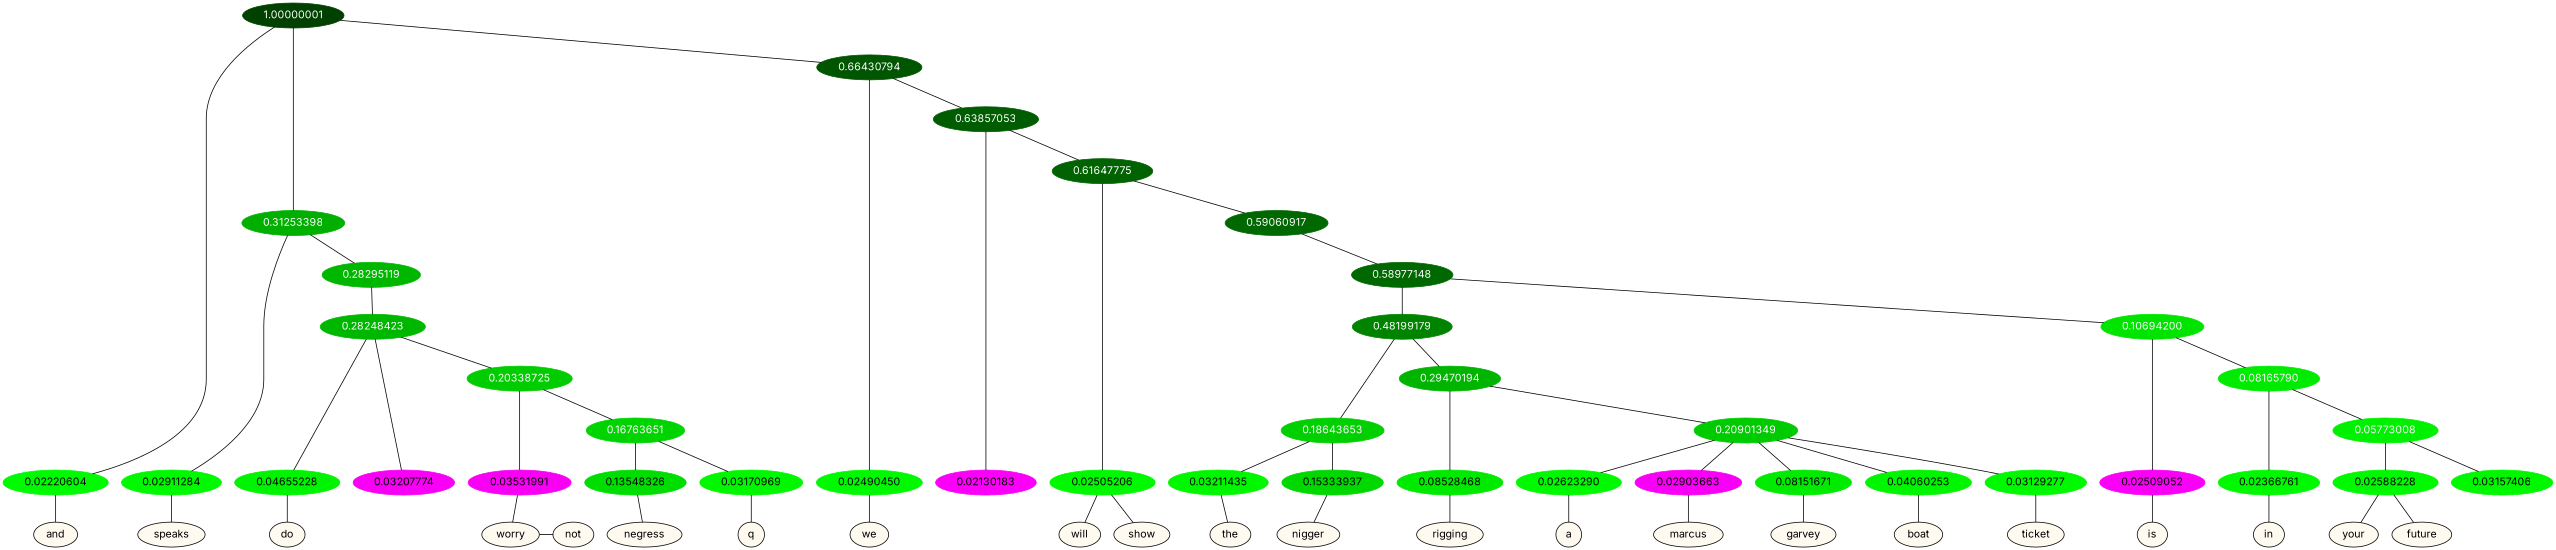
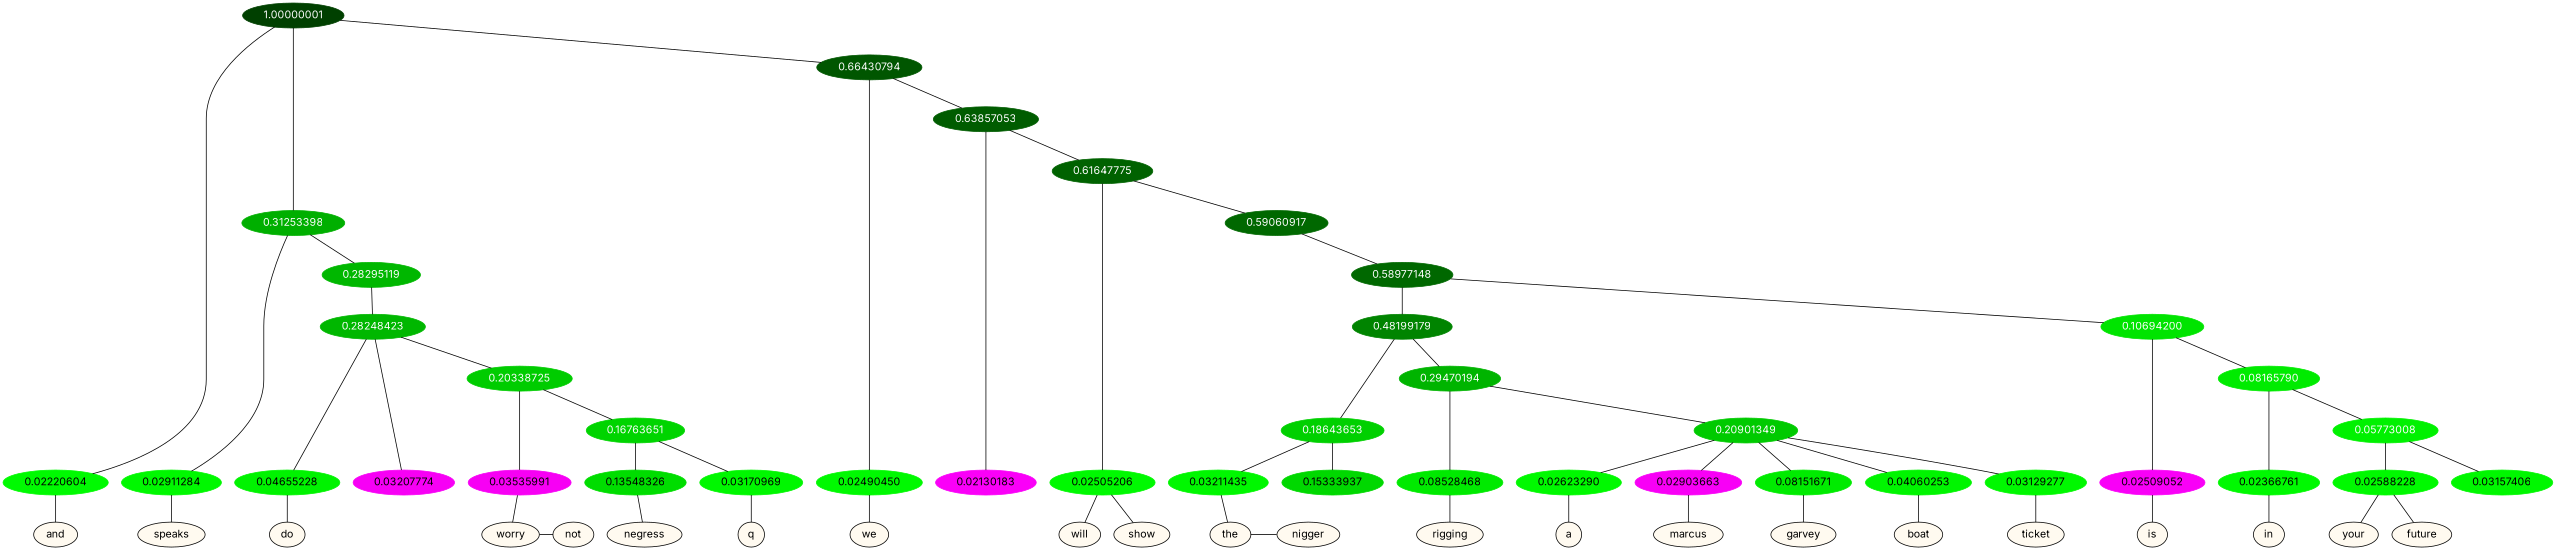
node "0.03531991": label "0.03531991" -> "0.03535991"
edge "0.15333937" -- "nigger": now "the" -- "nigger"
